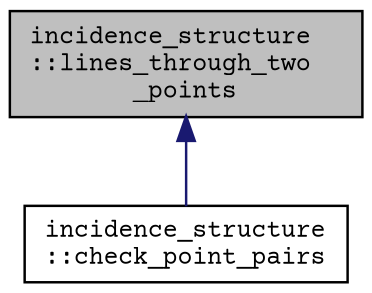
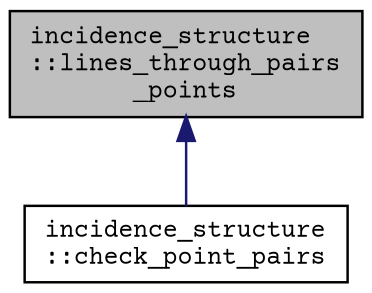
node "incidence_structure ::lines_through_two _points": label "incidence_structure ::lines_through_two _points" -> "incidence_structure ::lines_through_pairs _points"
